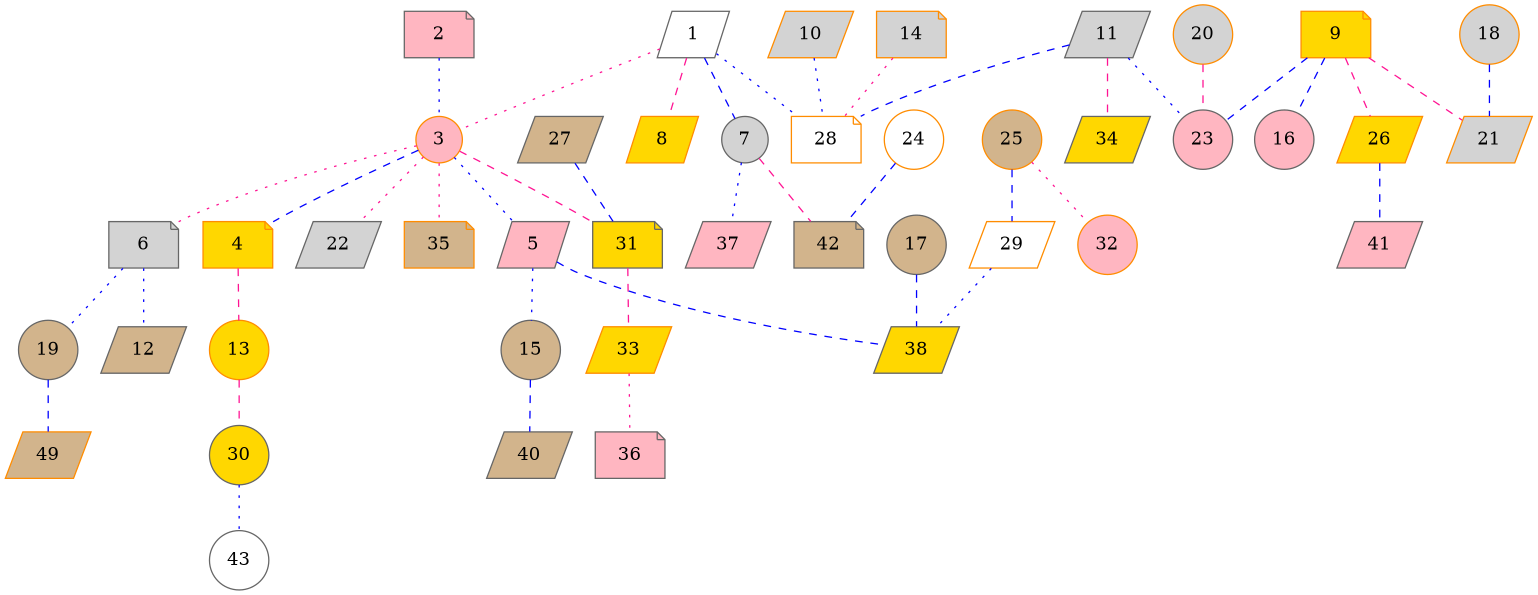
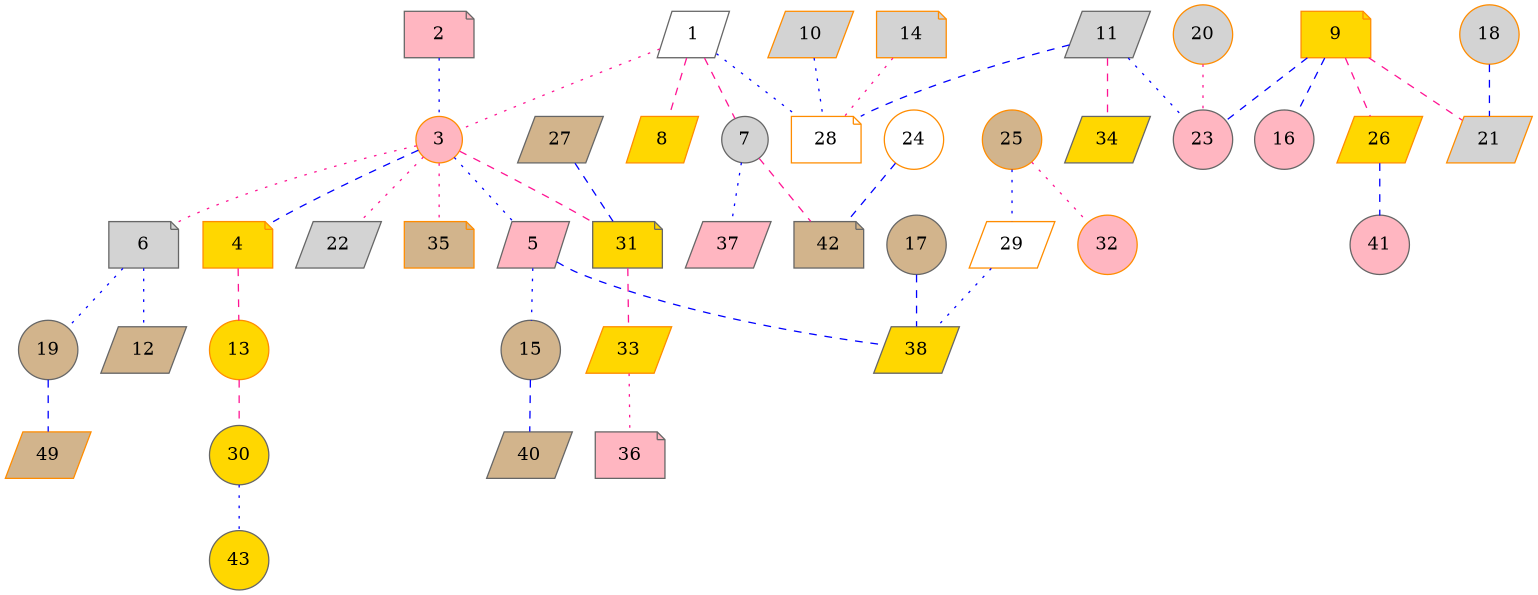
edge "20" -- "23": style dashed -> dotted
edge "1" -- "7": color blue -> deeppink
edge "25" -- "29": style dashed -> dotted
node "41": shape parallelogram -> circle
node "43": fillcolor white -> gold
